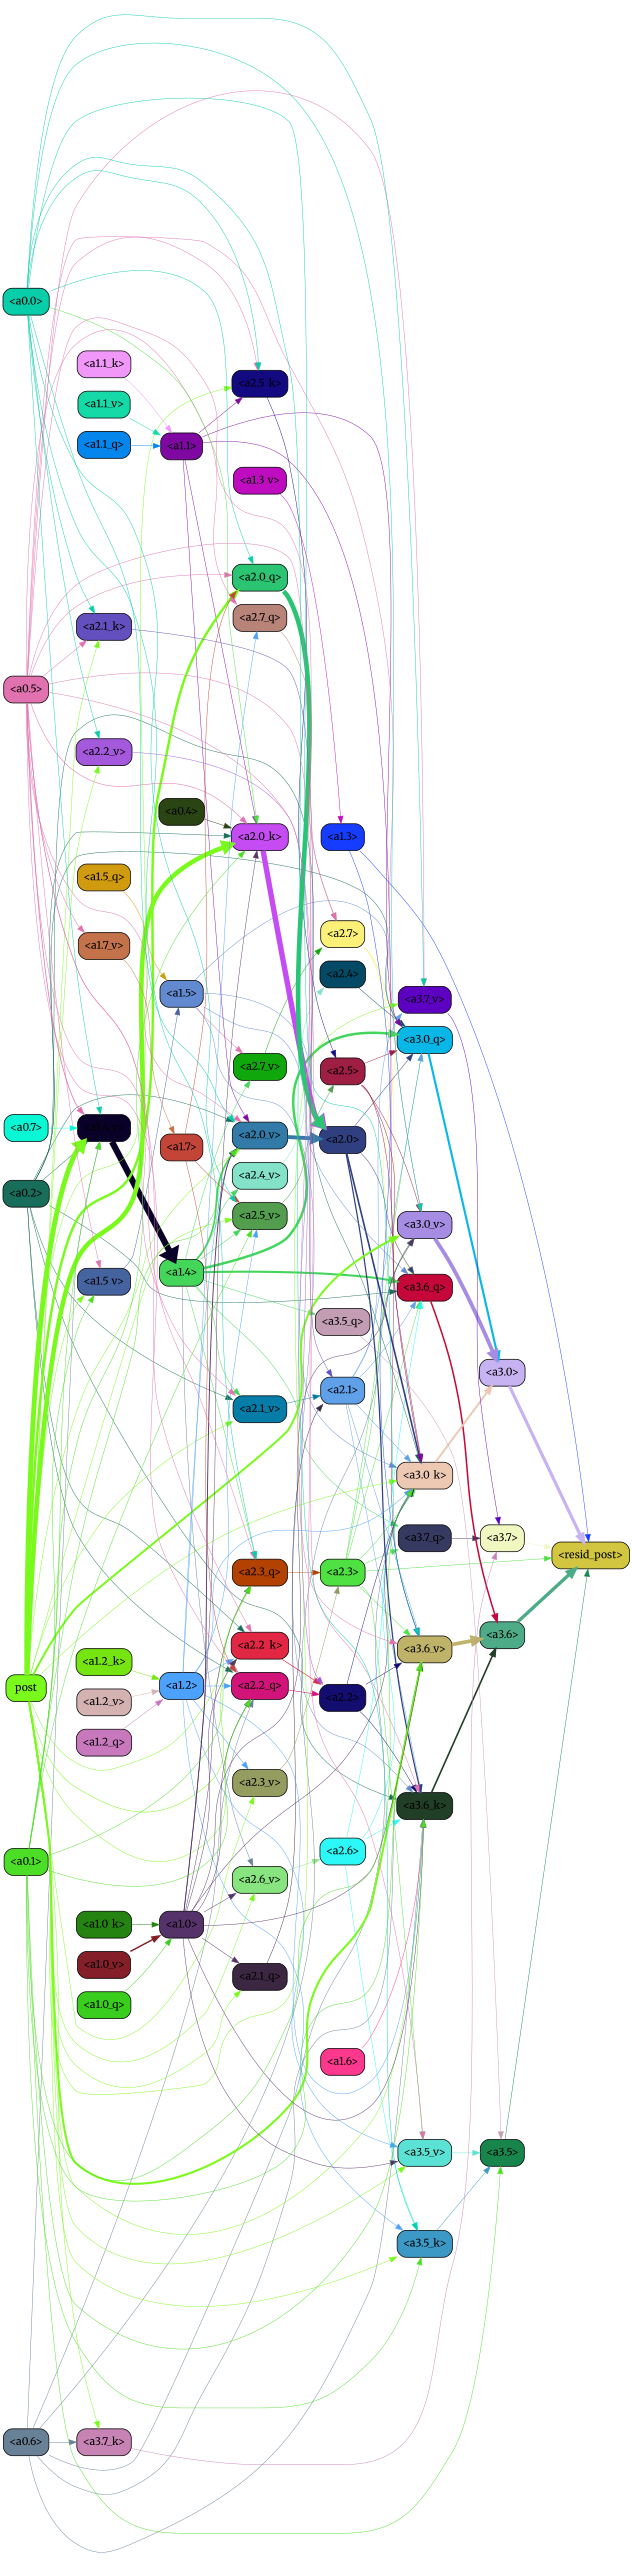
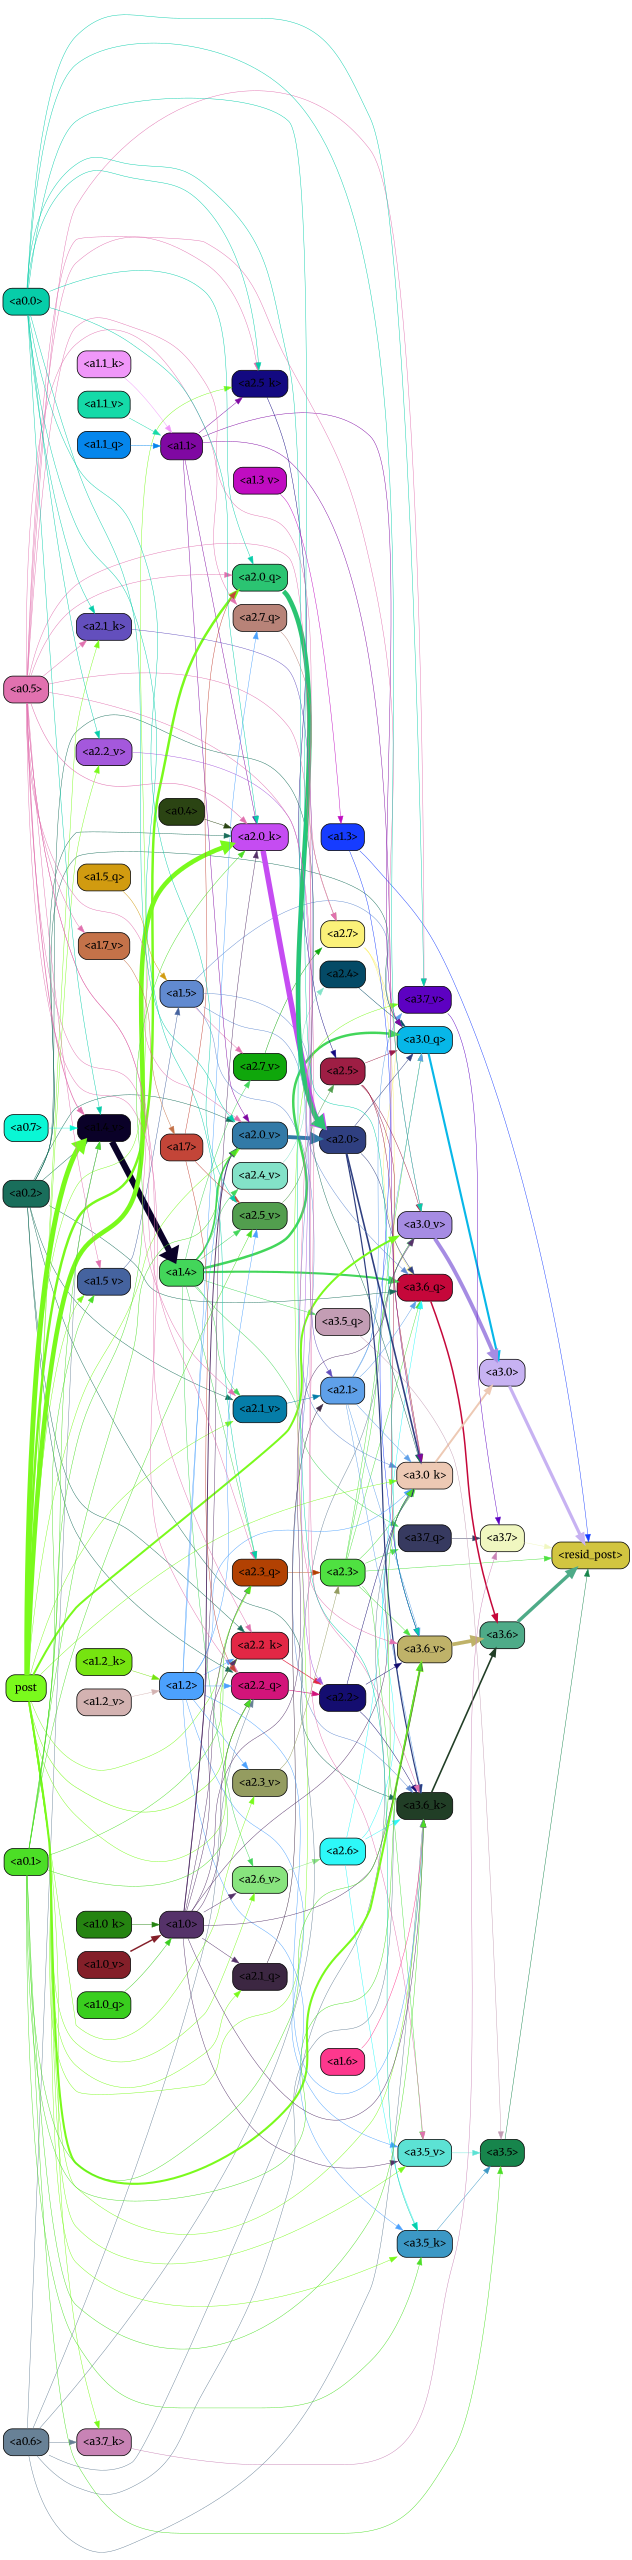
edge "<a0.0>" -> "<a2.0_k>": color #4fe141 -> #07cda9
edge "post" -> "<a2.5_v>": removed
edge "<a1.4>" -> "<a2.6_v>": color #688196 -> #43d65a
node "<a1.2_q>": removed
